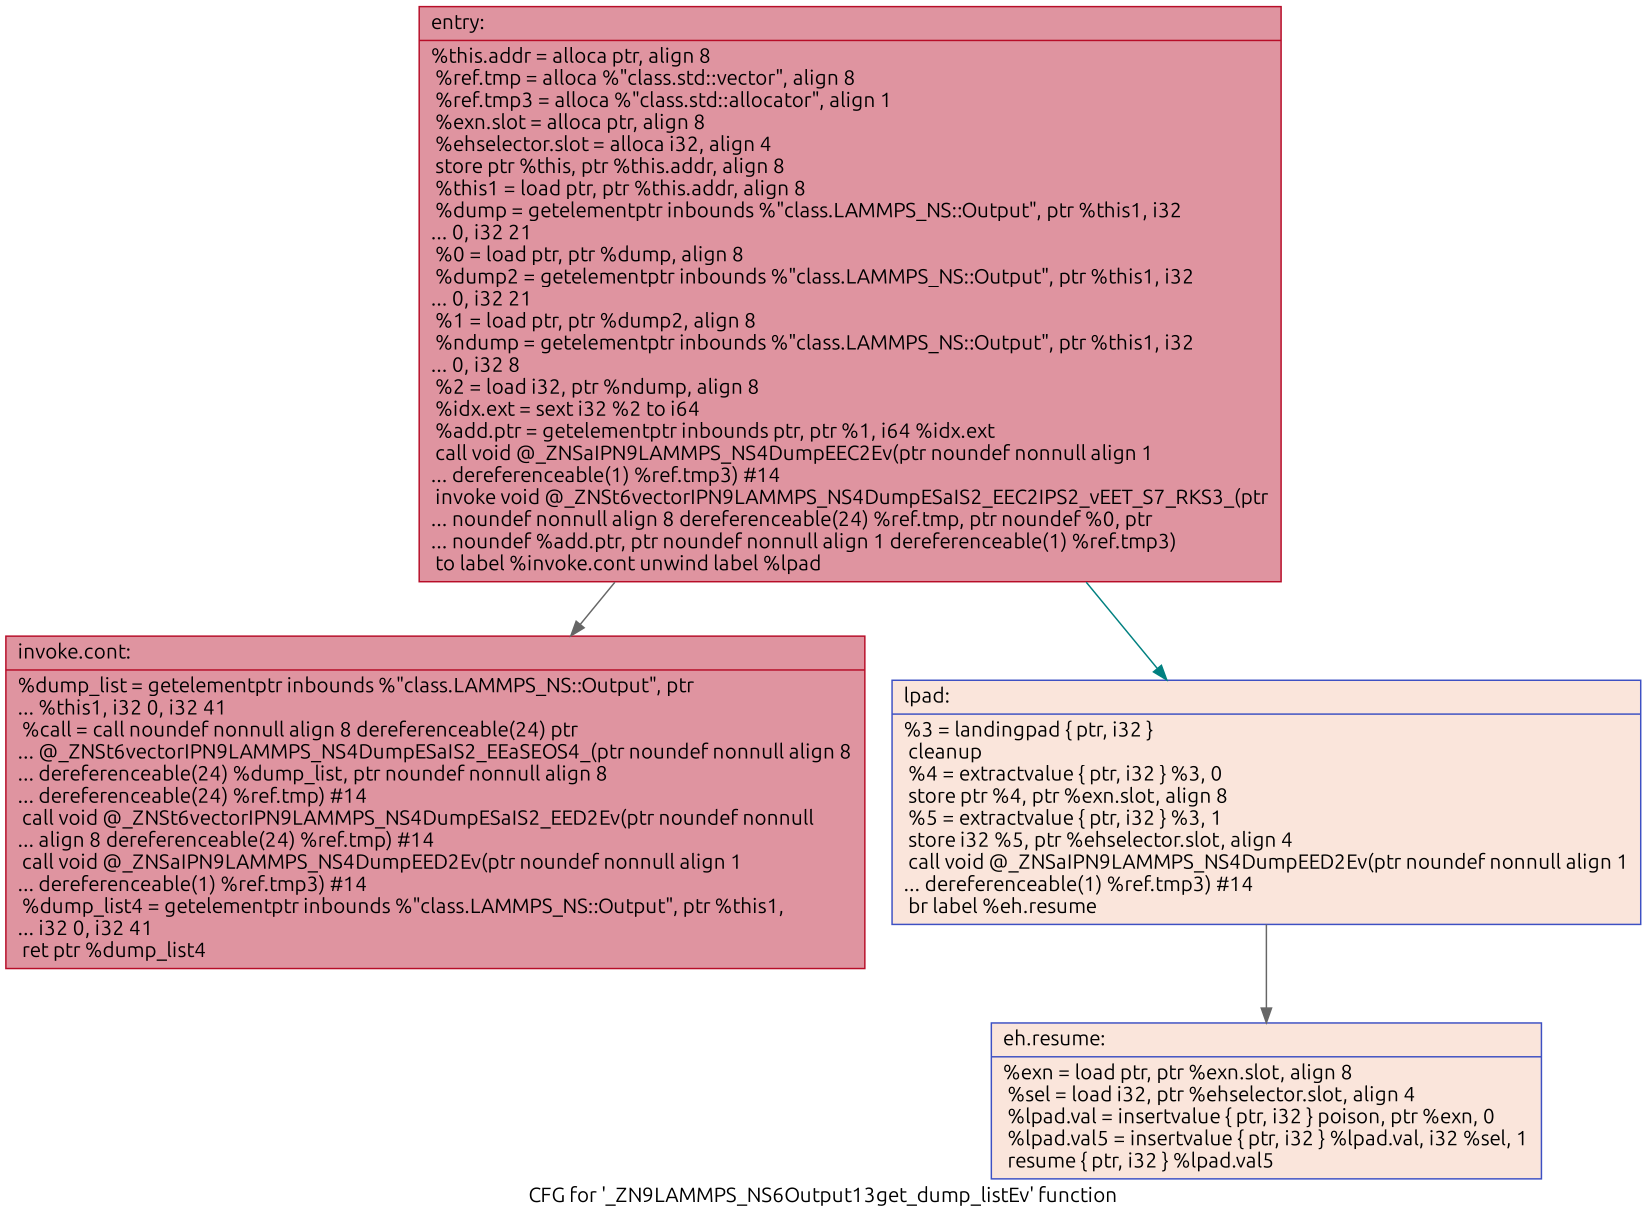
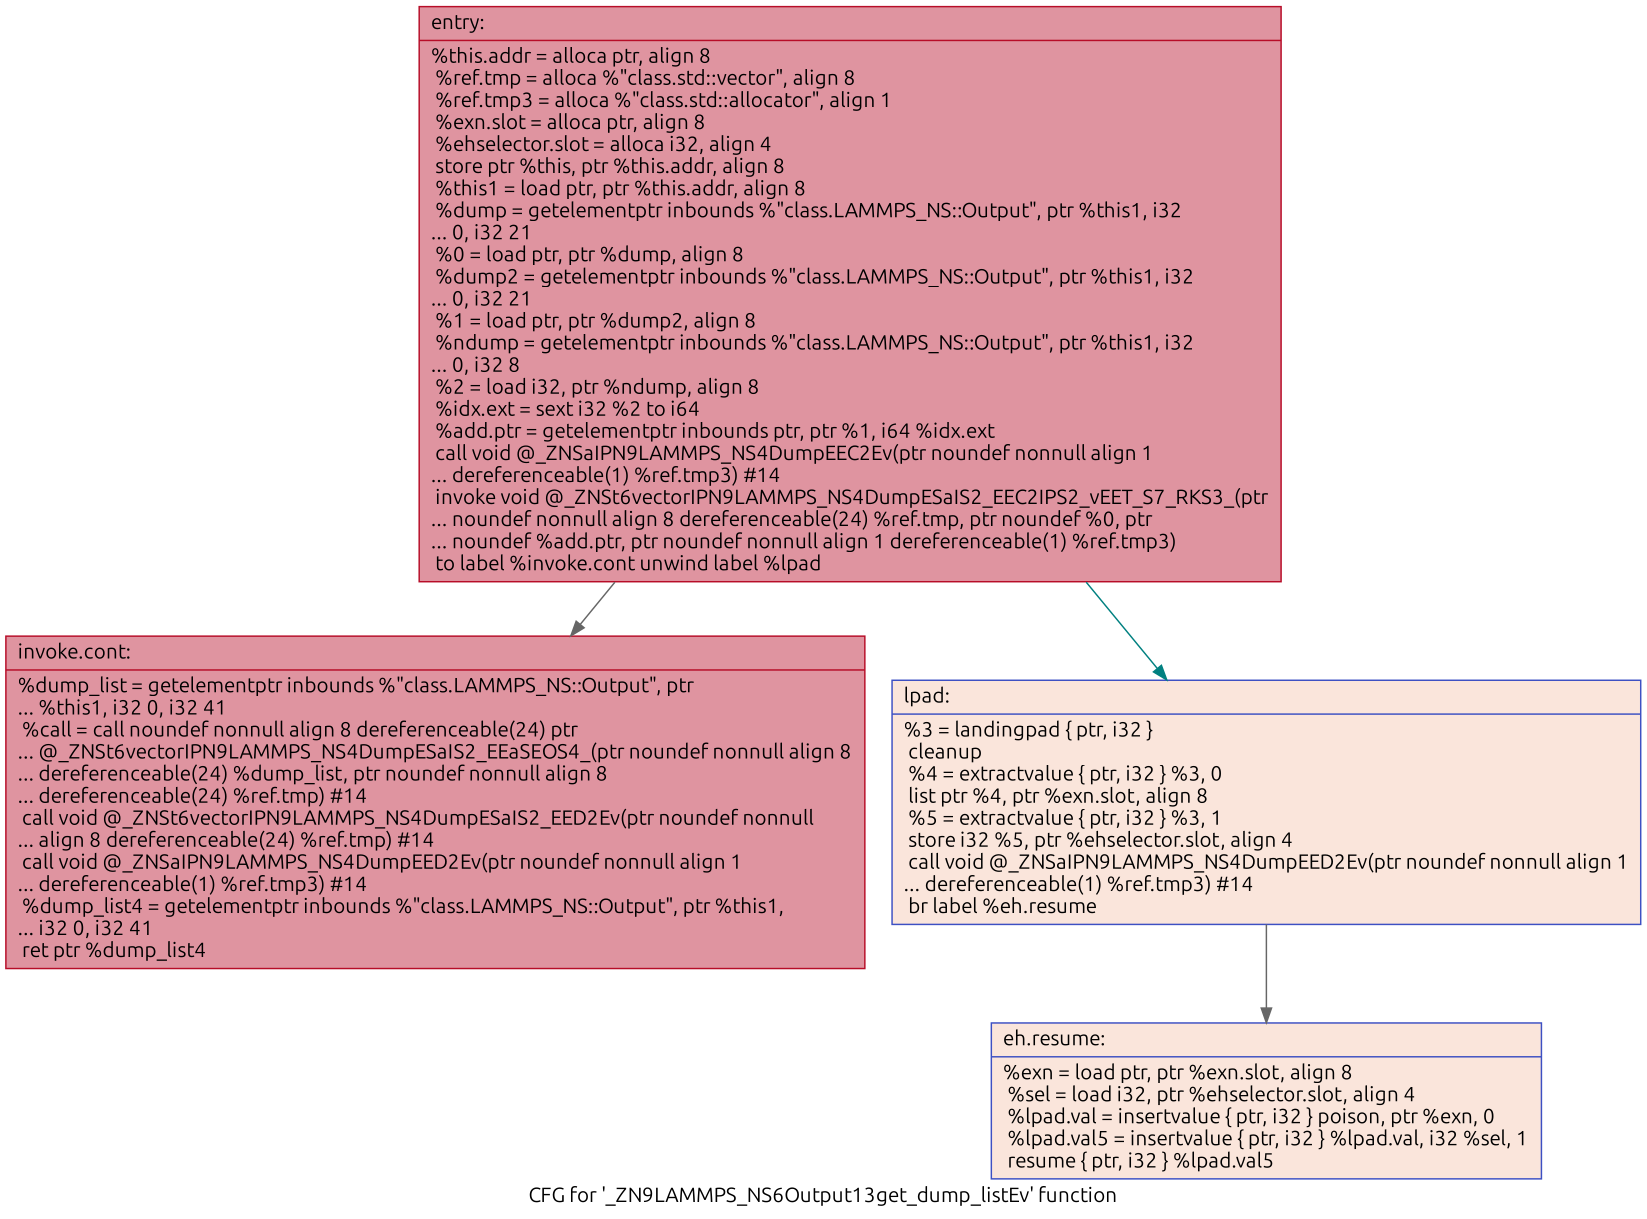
node "lpad:": text "store ptr %4, ptr %exn.slot, align 8" -> "list ptr %4, ptr %exn.slot, align 8"
